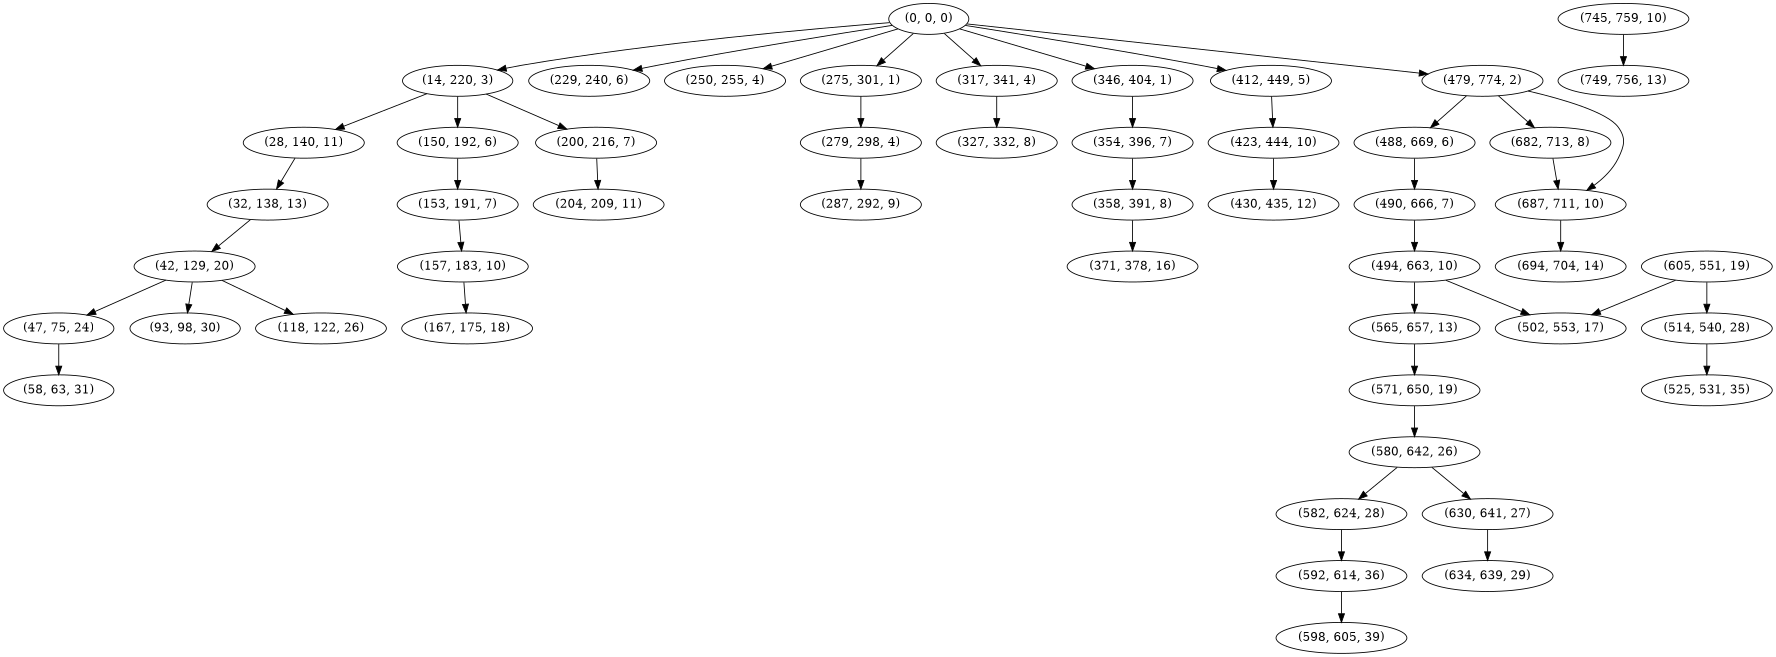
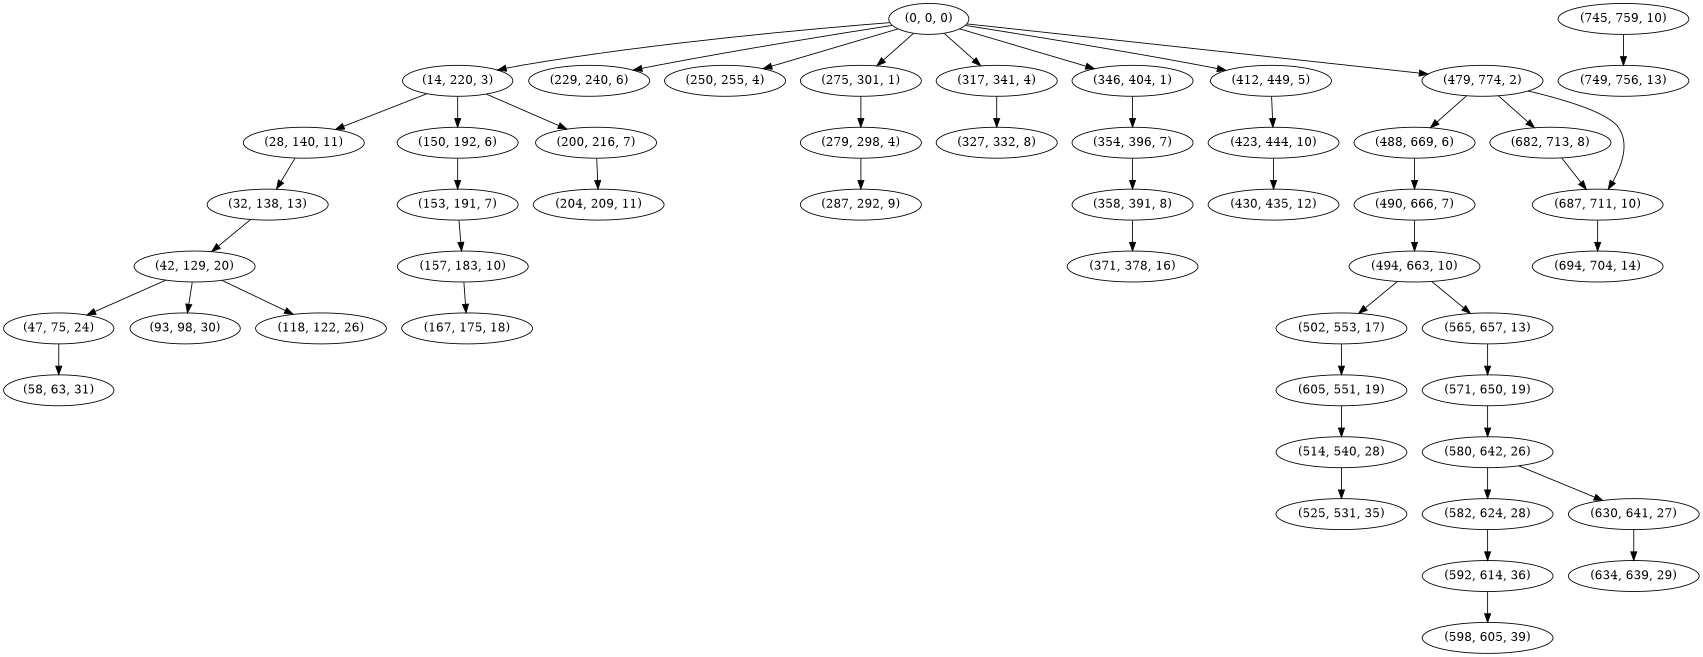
edge "(605, 551, 19)" -> "(502, 553, 17)": reversed
